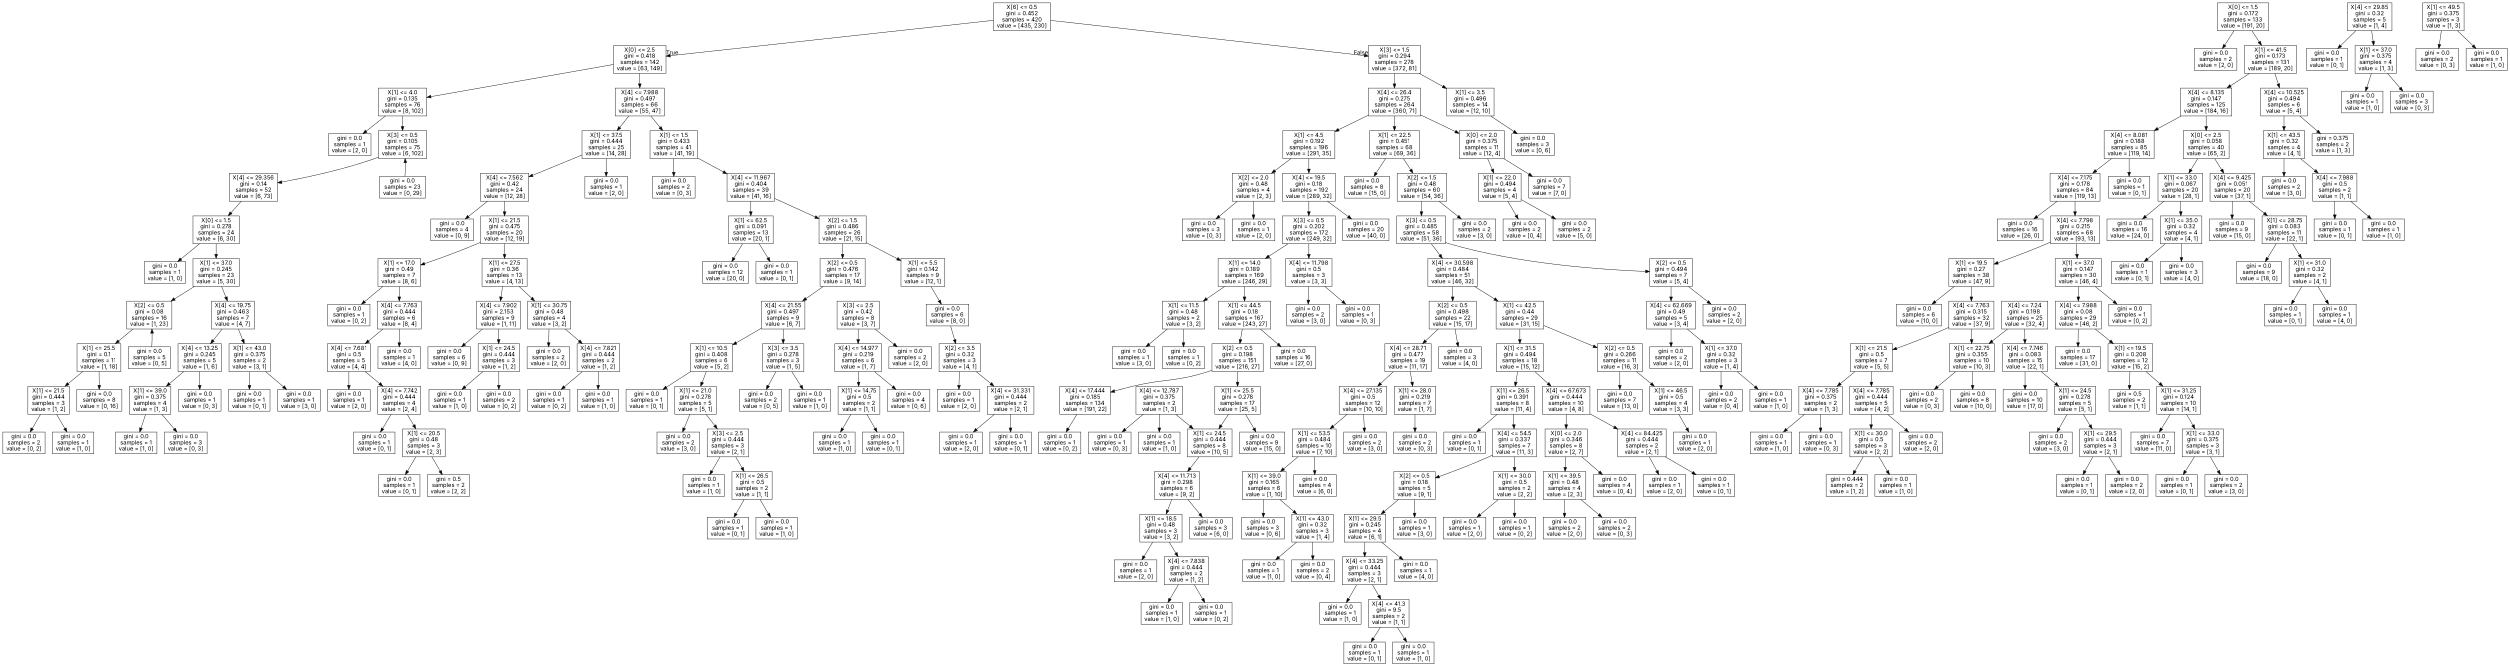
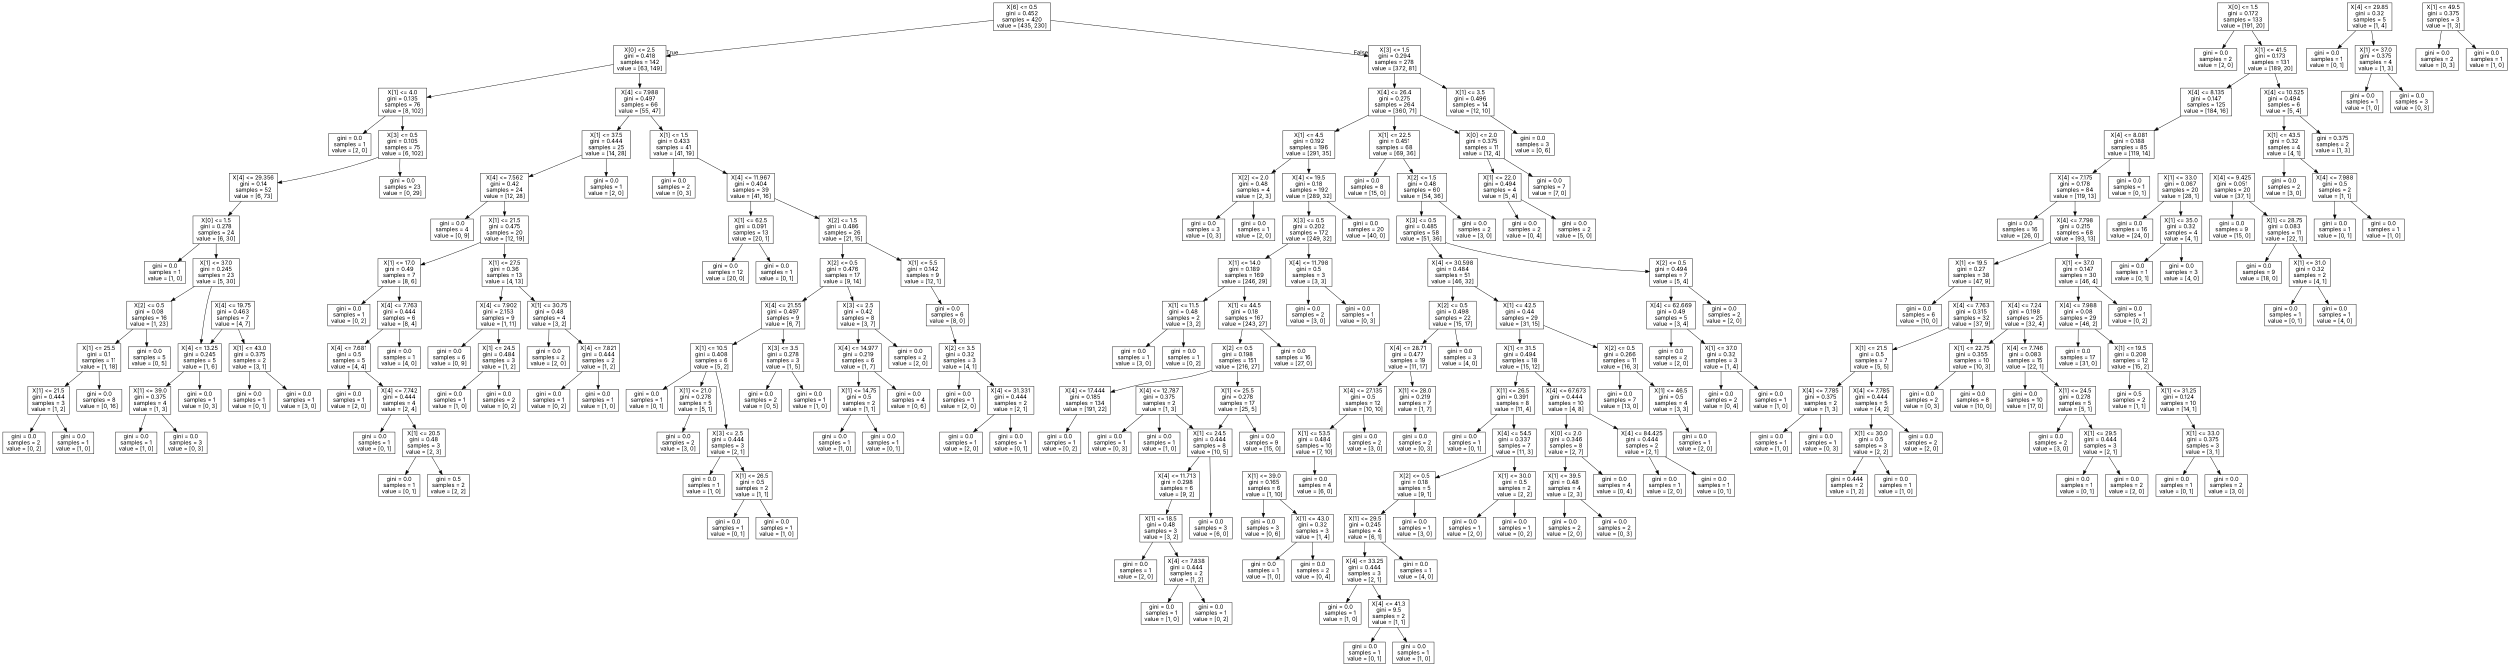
node "X[0] <= 2.5 gini = 0.058 samples = 40 value = [65, 2]": removed
edge "gini = 0.0 samples = 23 value = [0, 29]" -> "X[3] <= 0.5 gini = 0.105 samples = 75 value = [6, 102]": reversed
edge "X[1] <= 37.0 gini = 0.245 samples = 23 value = [5, 30]" -> "X[4] <= 19.75 gini = 0.463 samples = 7 value = [4, 7]": now "X[1] <= 37.0 gini = 0.245 samples = 23 value = [5, 30]" -> "X[4] <= 13.25 gini = 0.245 samples = 5 value = [1, 6]"
edge "X[2] <= 0.5 gini = 0.476 samples = 17 value = [9, 14]" -> "X[3] <= 2.5 gini = 0.42 samples = 8 value = [3, 7]": added
edge "gini = 0.0 samples = 5 value = [0, 5]" -> "X[2] <= 0.5 gini = 0.08 samples = 16 value = [1, 23]": reversed
node "X[1] <= 24.5 gini = 0.444 samples = 3 value = [1, 2]": label "X[1] <= 24.5 gini = 0.444 samples = 3 value = [1, 2]" -> "X[1] <= 24.5 gini = 0.484 samples = 3 value = [1, 2]"
edge "X[1] <= 21.0 gini = 0.278 samples = 5 value = [5, 1]" -> "X[3] <= 2.5 gini = 0.444 samples = 3 value = [2, 1]": now "X[1] <= 10.5 gini = 0.408 samples = 6 value = [5, 2]" -> "X[3] <= 2.5 gini = 0.444 samples = 3 value = [2, 1]"
node "gini = 0.0 samples = 7 value = [11, 0]": removed
edge "X[1] <= 53.5 gini = 0.484 samples = 10 value = [7, 10]" -> "X[1] <= 39.0 gini = 0.165 samples = 6 value = [1, 10]": removed
edge "X[4] <= 11.713 gini = 0.298 samples = 6 value = [9, 2]" -> "gini = 0.0 samples = 3 value = [6, 0]": now "X[1] <= 24.5 gini = 0.444 samples = 8 value = [10, 5]" -> "gini = 0.0 samples = 3 value = [6, 0]"
